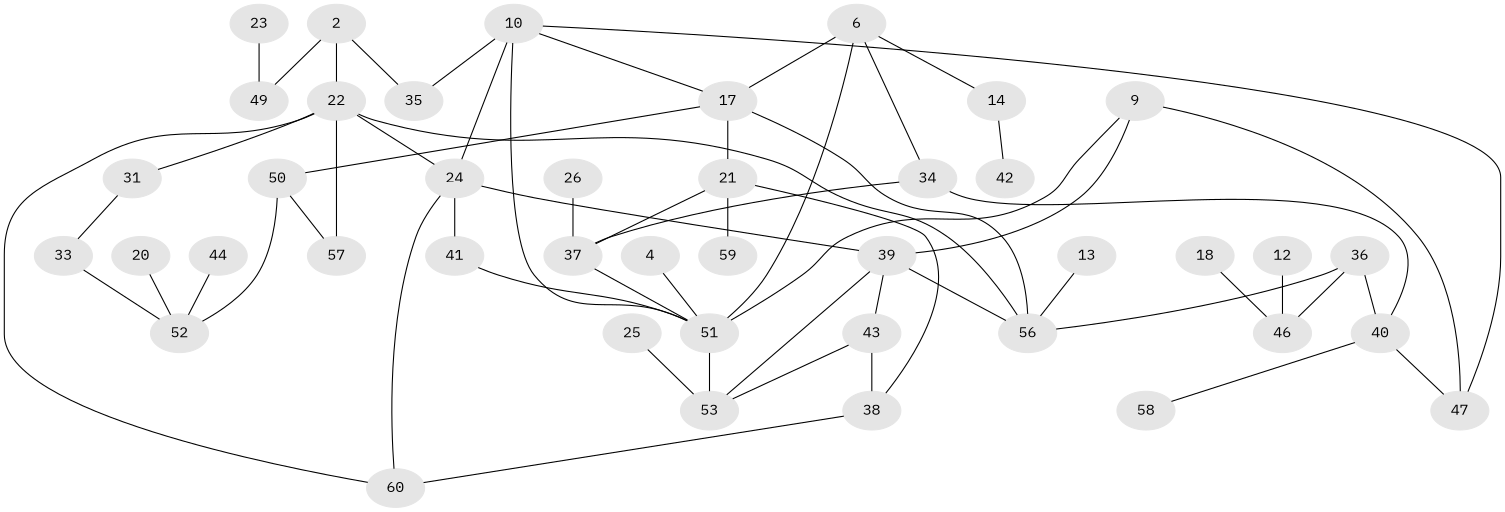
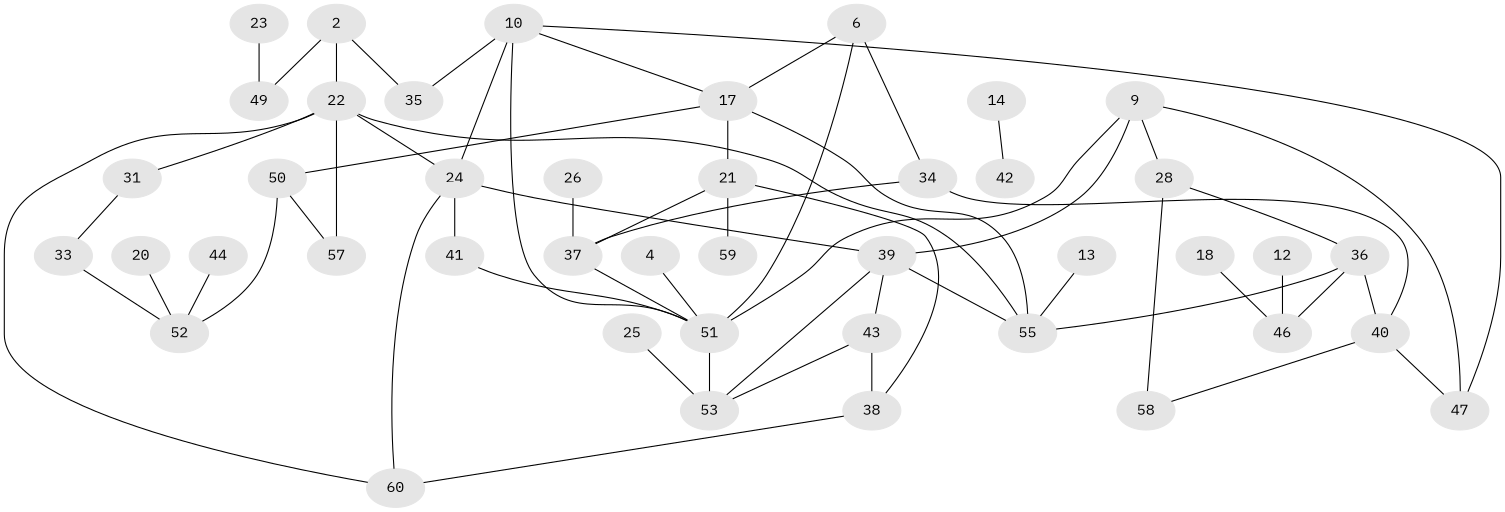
edge "6" -- "14": removed
node "28": added
node "56": label "56" -> "55"
